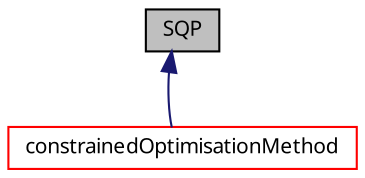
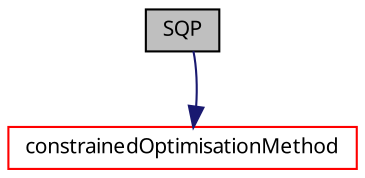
edge "constrainedOptimisationMethod" -> "SQP": reversed
